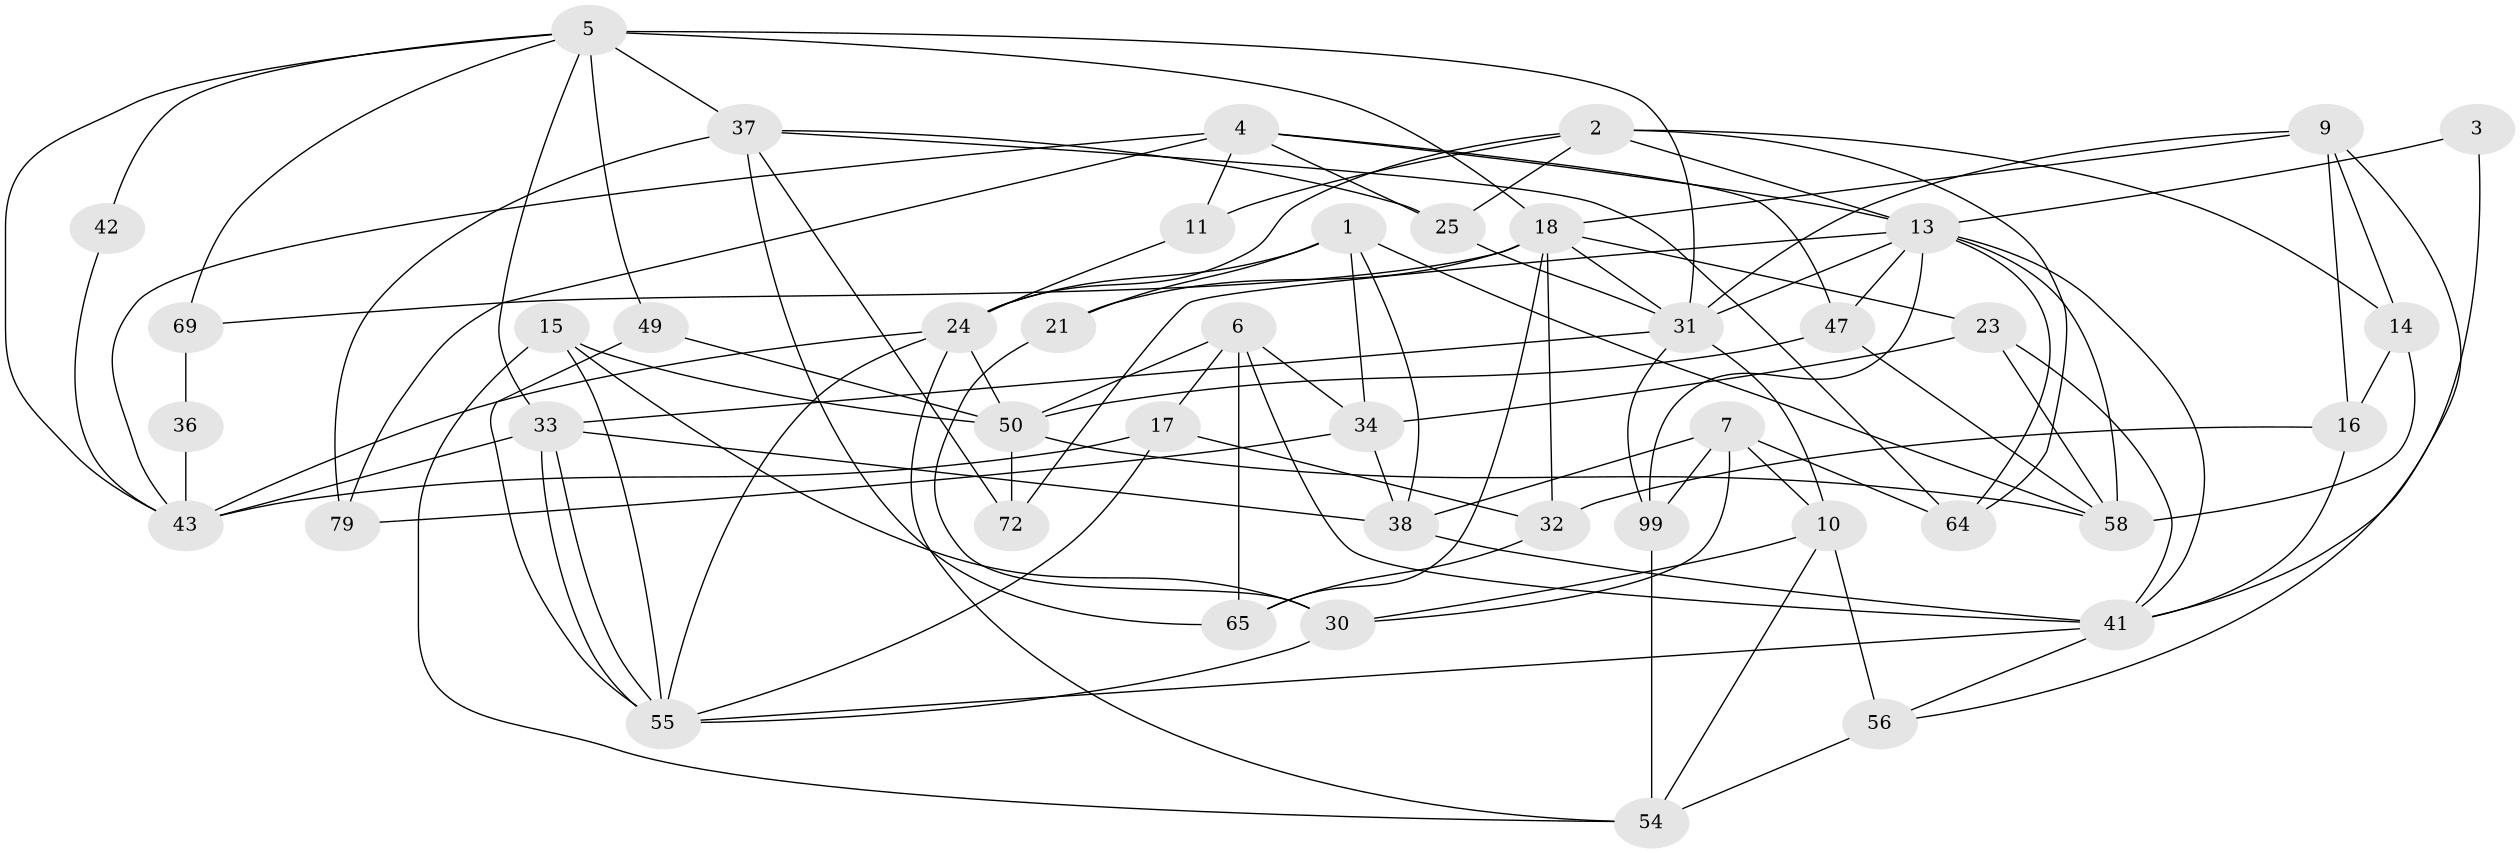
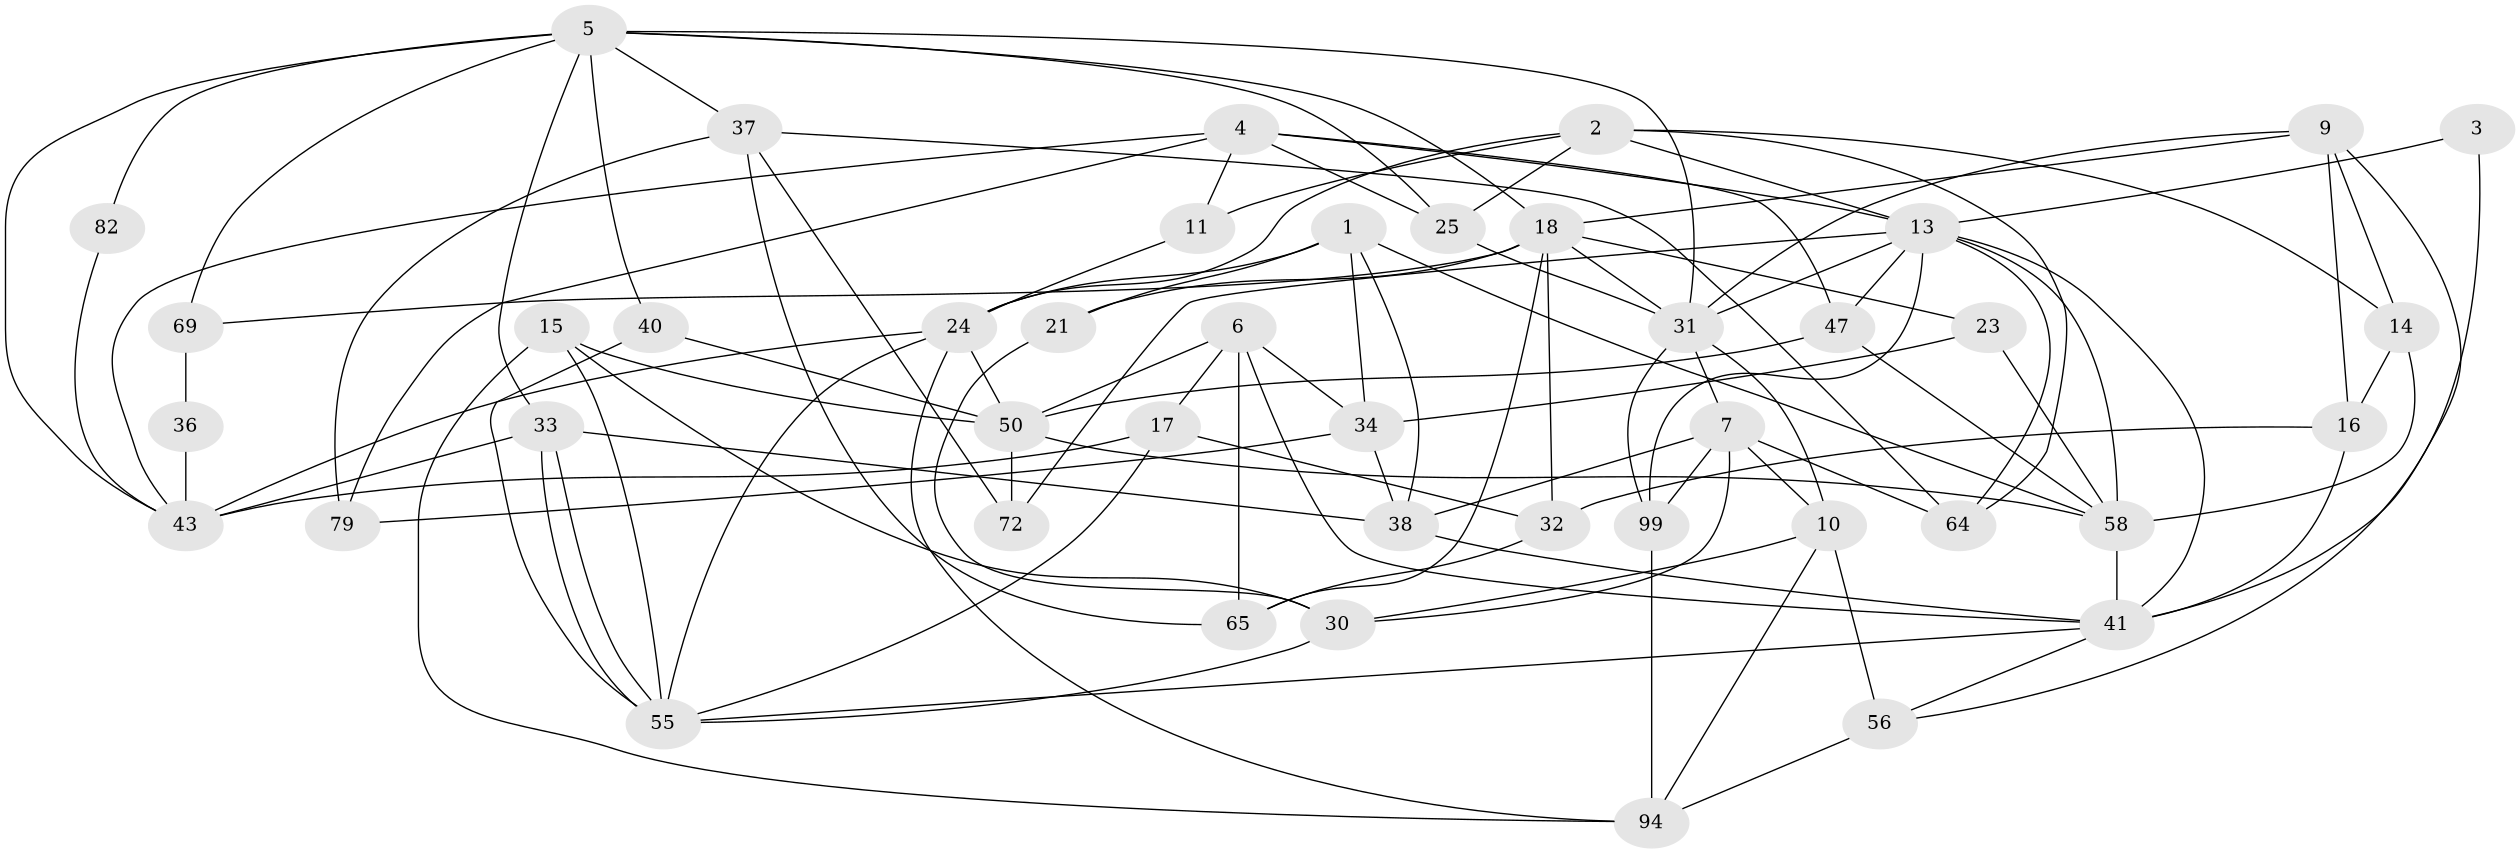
edge "37" -- "25": now "5" -- "25"
node "42": label "42" -> "82"
node "49": label "49" -> "40"
edge "31" -- "33": now "31" -- "7"
edge "23" -- "41": now "58" -- "41"
node "54": label "54" -> "94"
